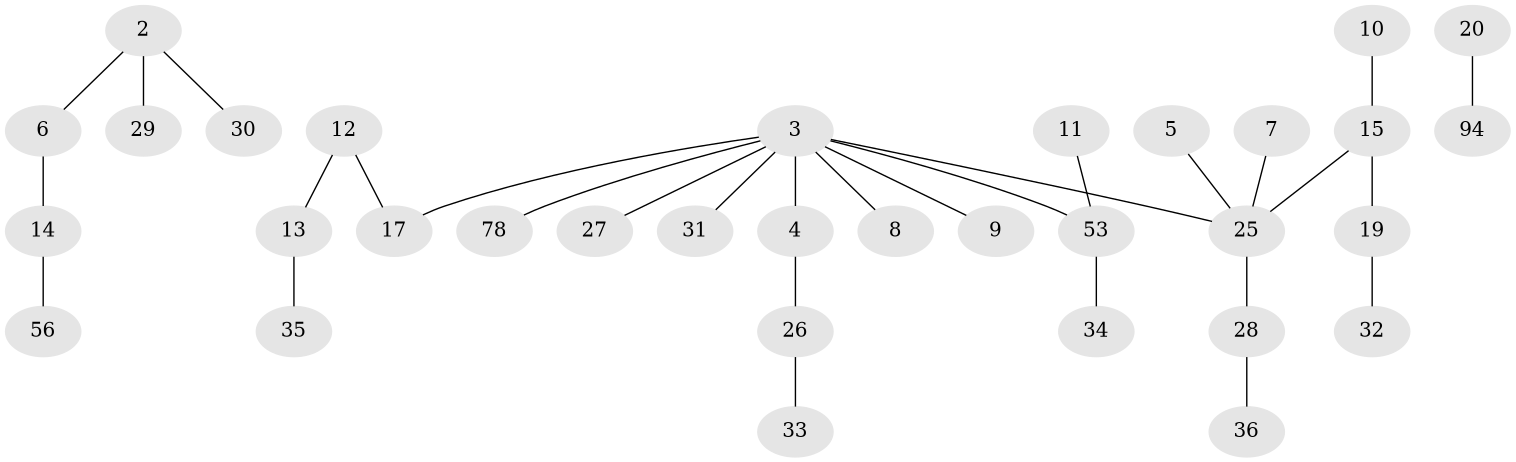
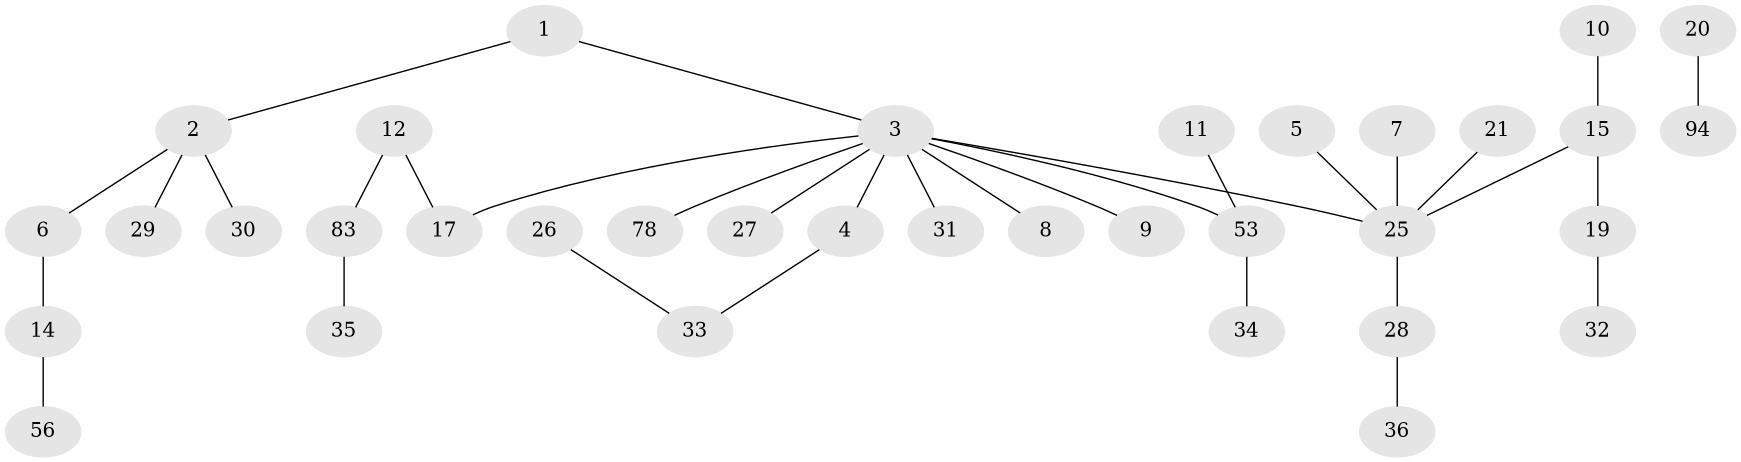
node "1": added
node "21": added
node "13": label "13" -> "83"
edge "4" -- "26": now "4" -- "33"
